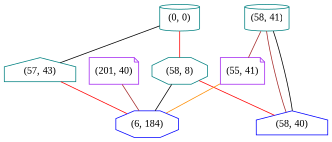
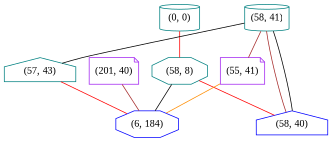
edge "(0, 0)" -- "(57, 43)": now "(58, 41)" -- "(57, 43)"
